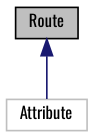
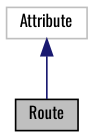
edge "Attribute" -> "Route": reversed
